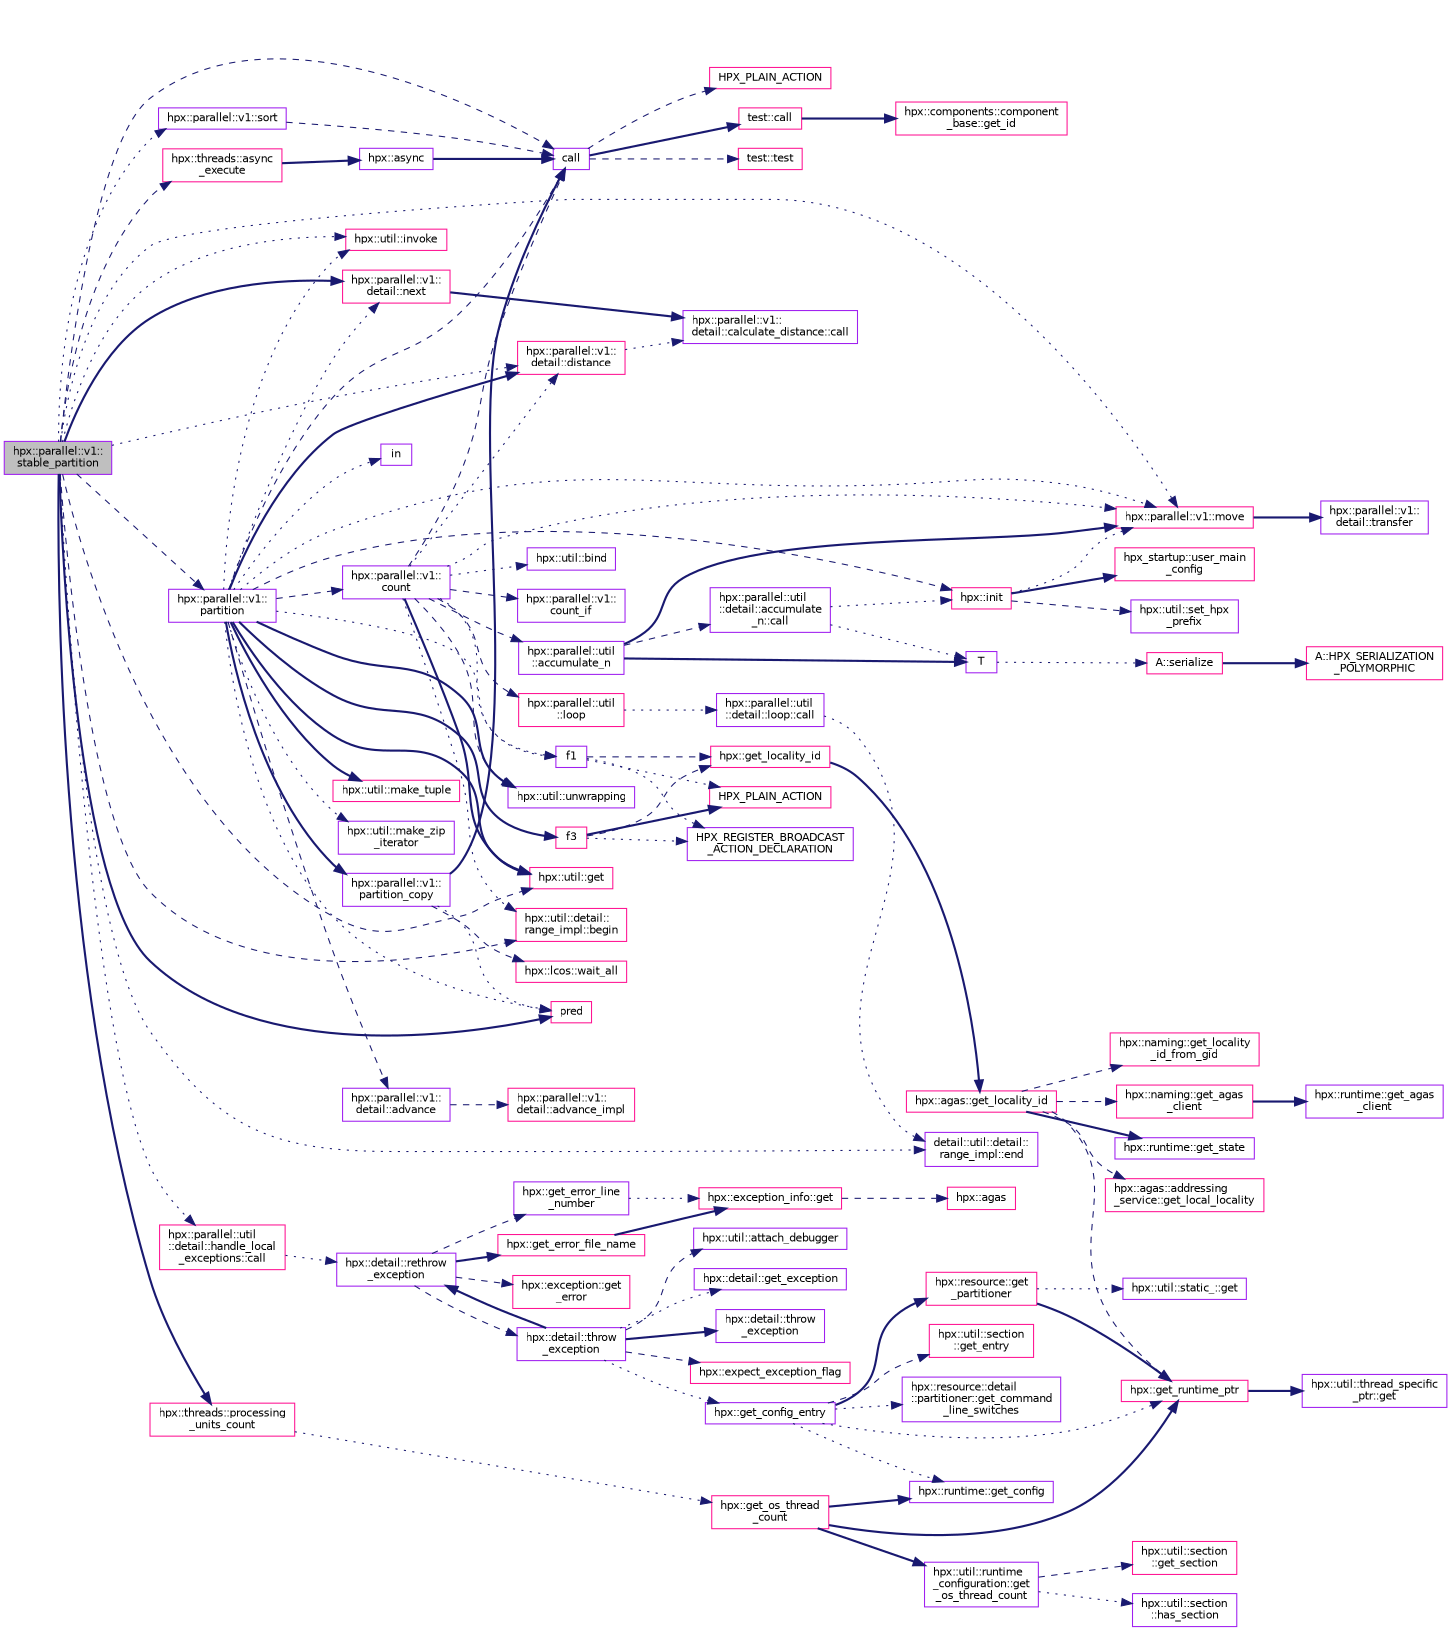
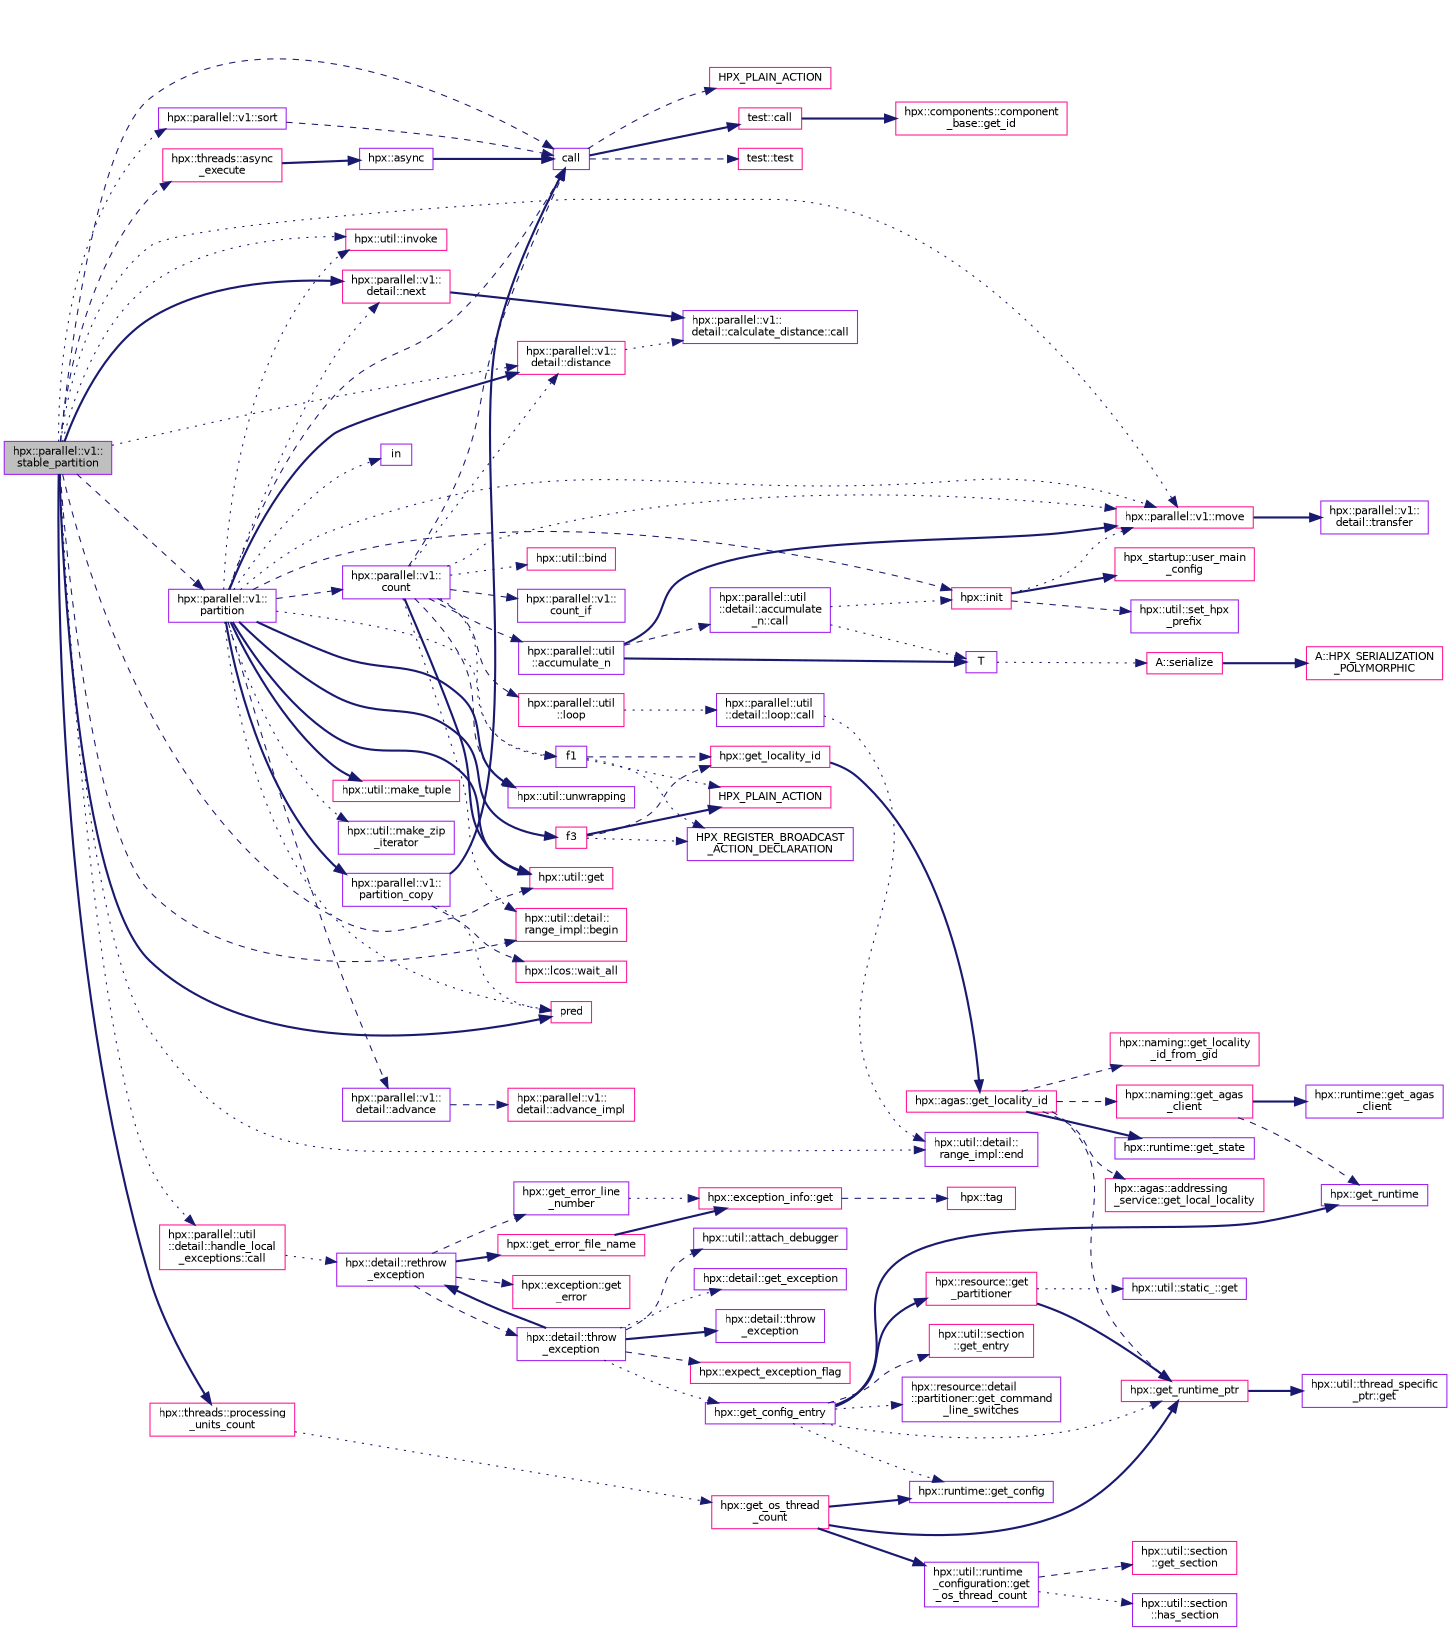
node "hpx::util::bind": color purple -> deeppink
node "detail::util::detail:: range_impl::end": label "detail::util::detail:: range_impl::end" -> "hpx::util::detail:: range_impl::end"
node "hpx::get_runtime": added
node "hpx::agas": label "hpx::agas" -> "hpx::tag"
